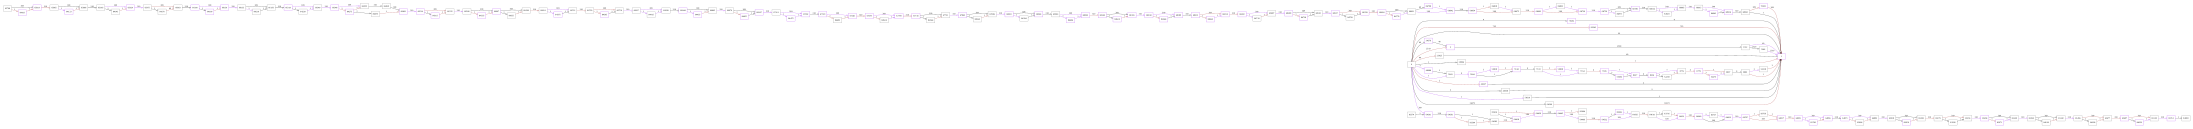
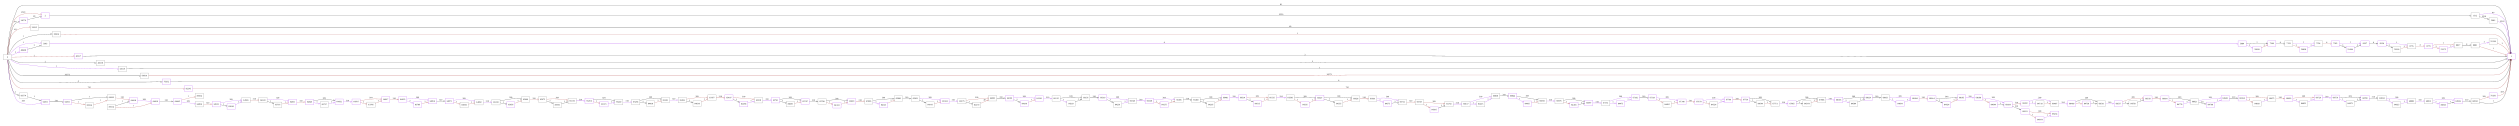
edge "84275" -> "84295": now "66460" -> "84295"
edge "68234" -> "68432": now "68189" -> "68432"
edge "0" -> "83574": added, label "1"
node "65787": added
